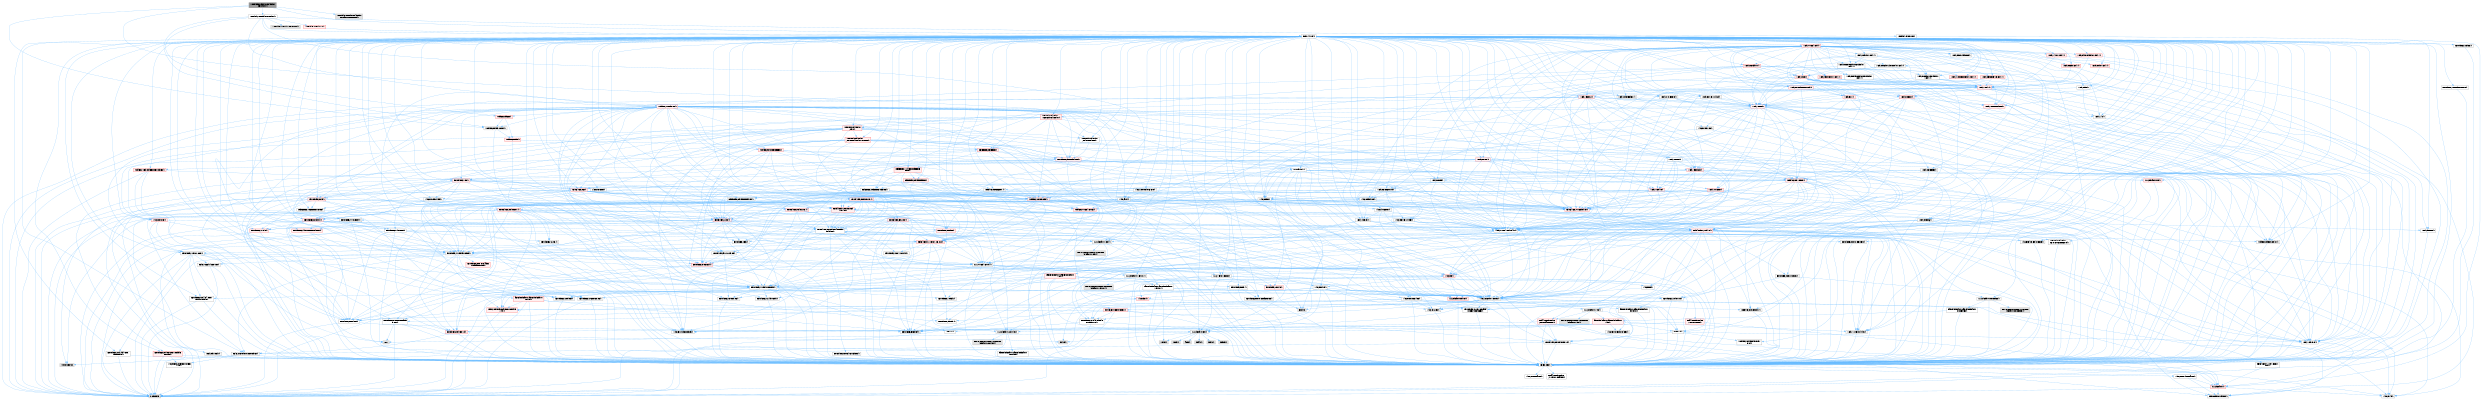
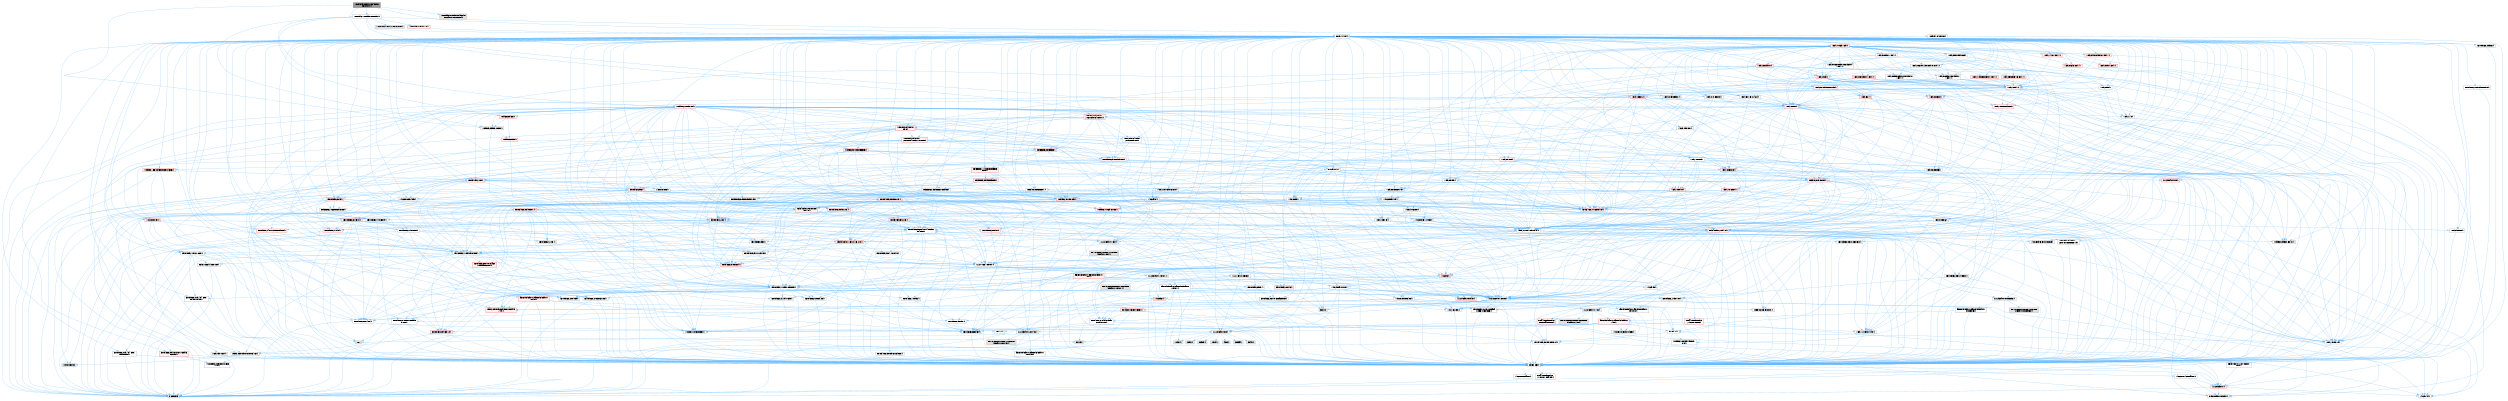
node "Misc/CString.h": label "Misc/CString.h" -> "Misc/PlatformTLS.h"
node "stddef.h": added
